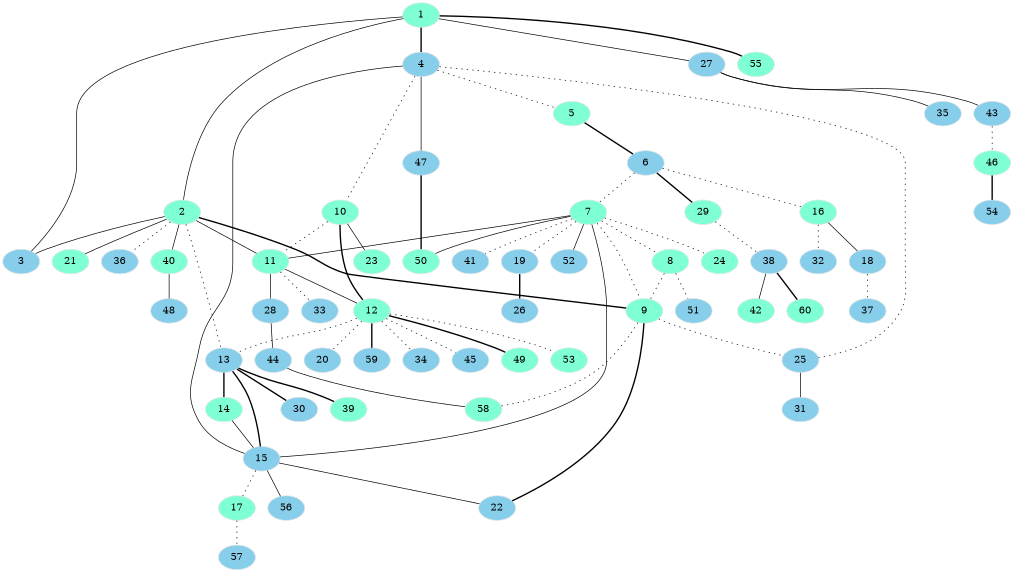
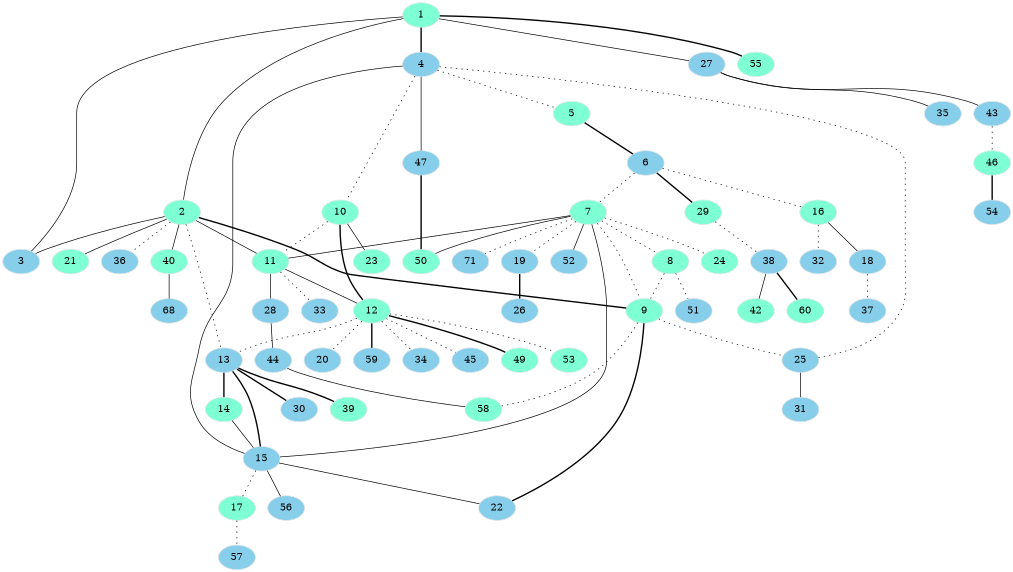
node "41": label "41" -> "71"
node "48": label "48" -> "68"
